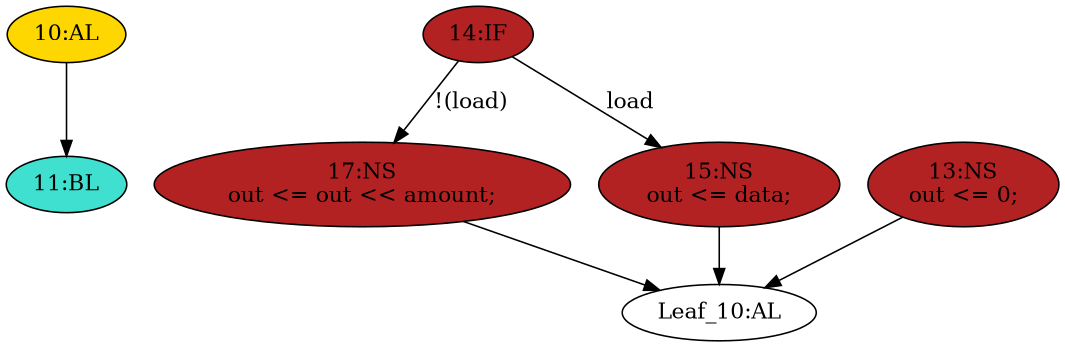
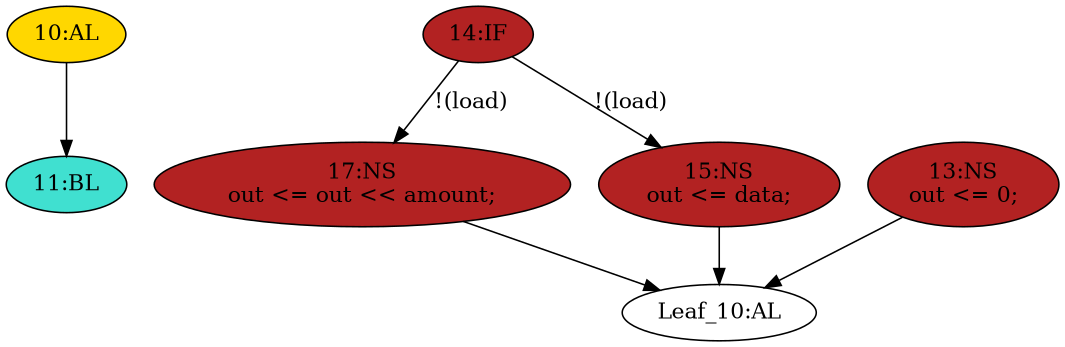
edge "14:IF" -> "15:NS out <= data;": label "load" -> "!(load)"
